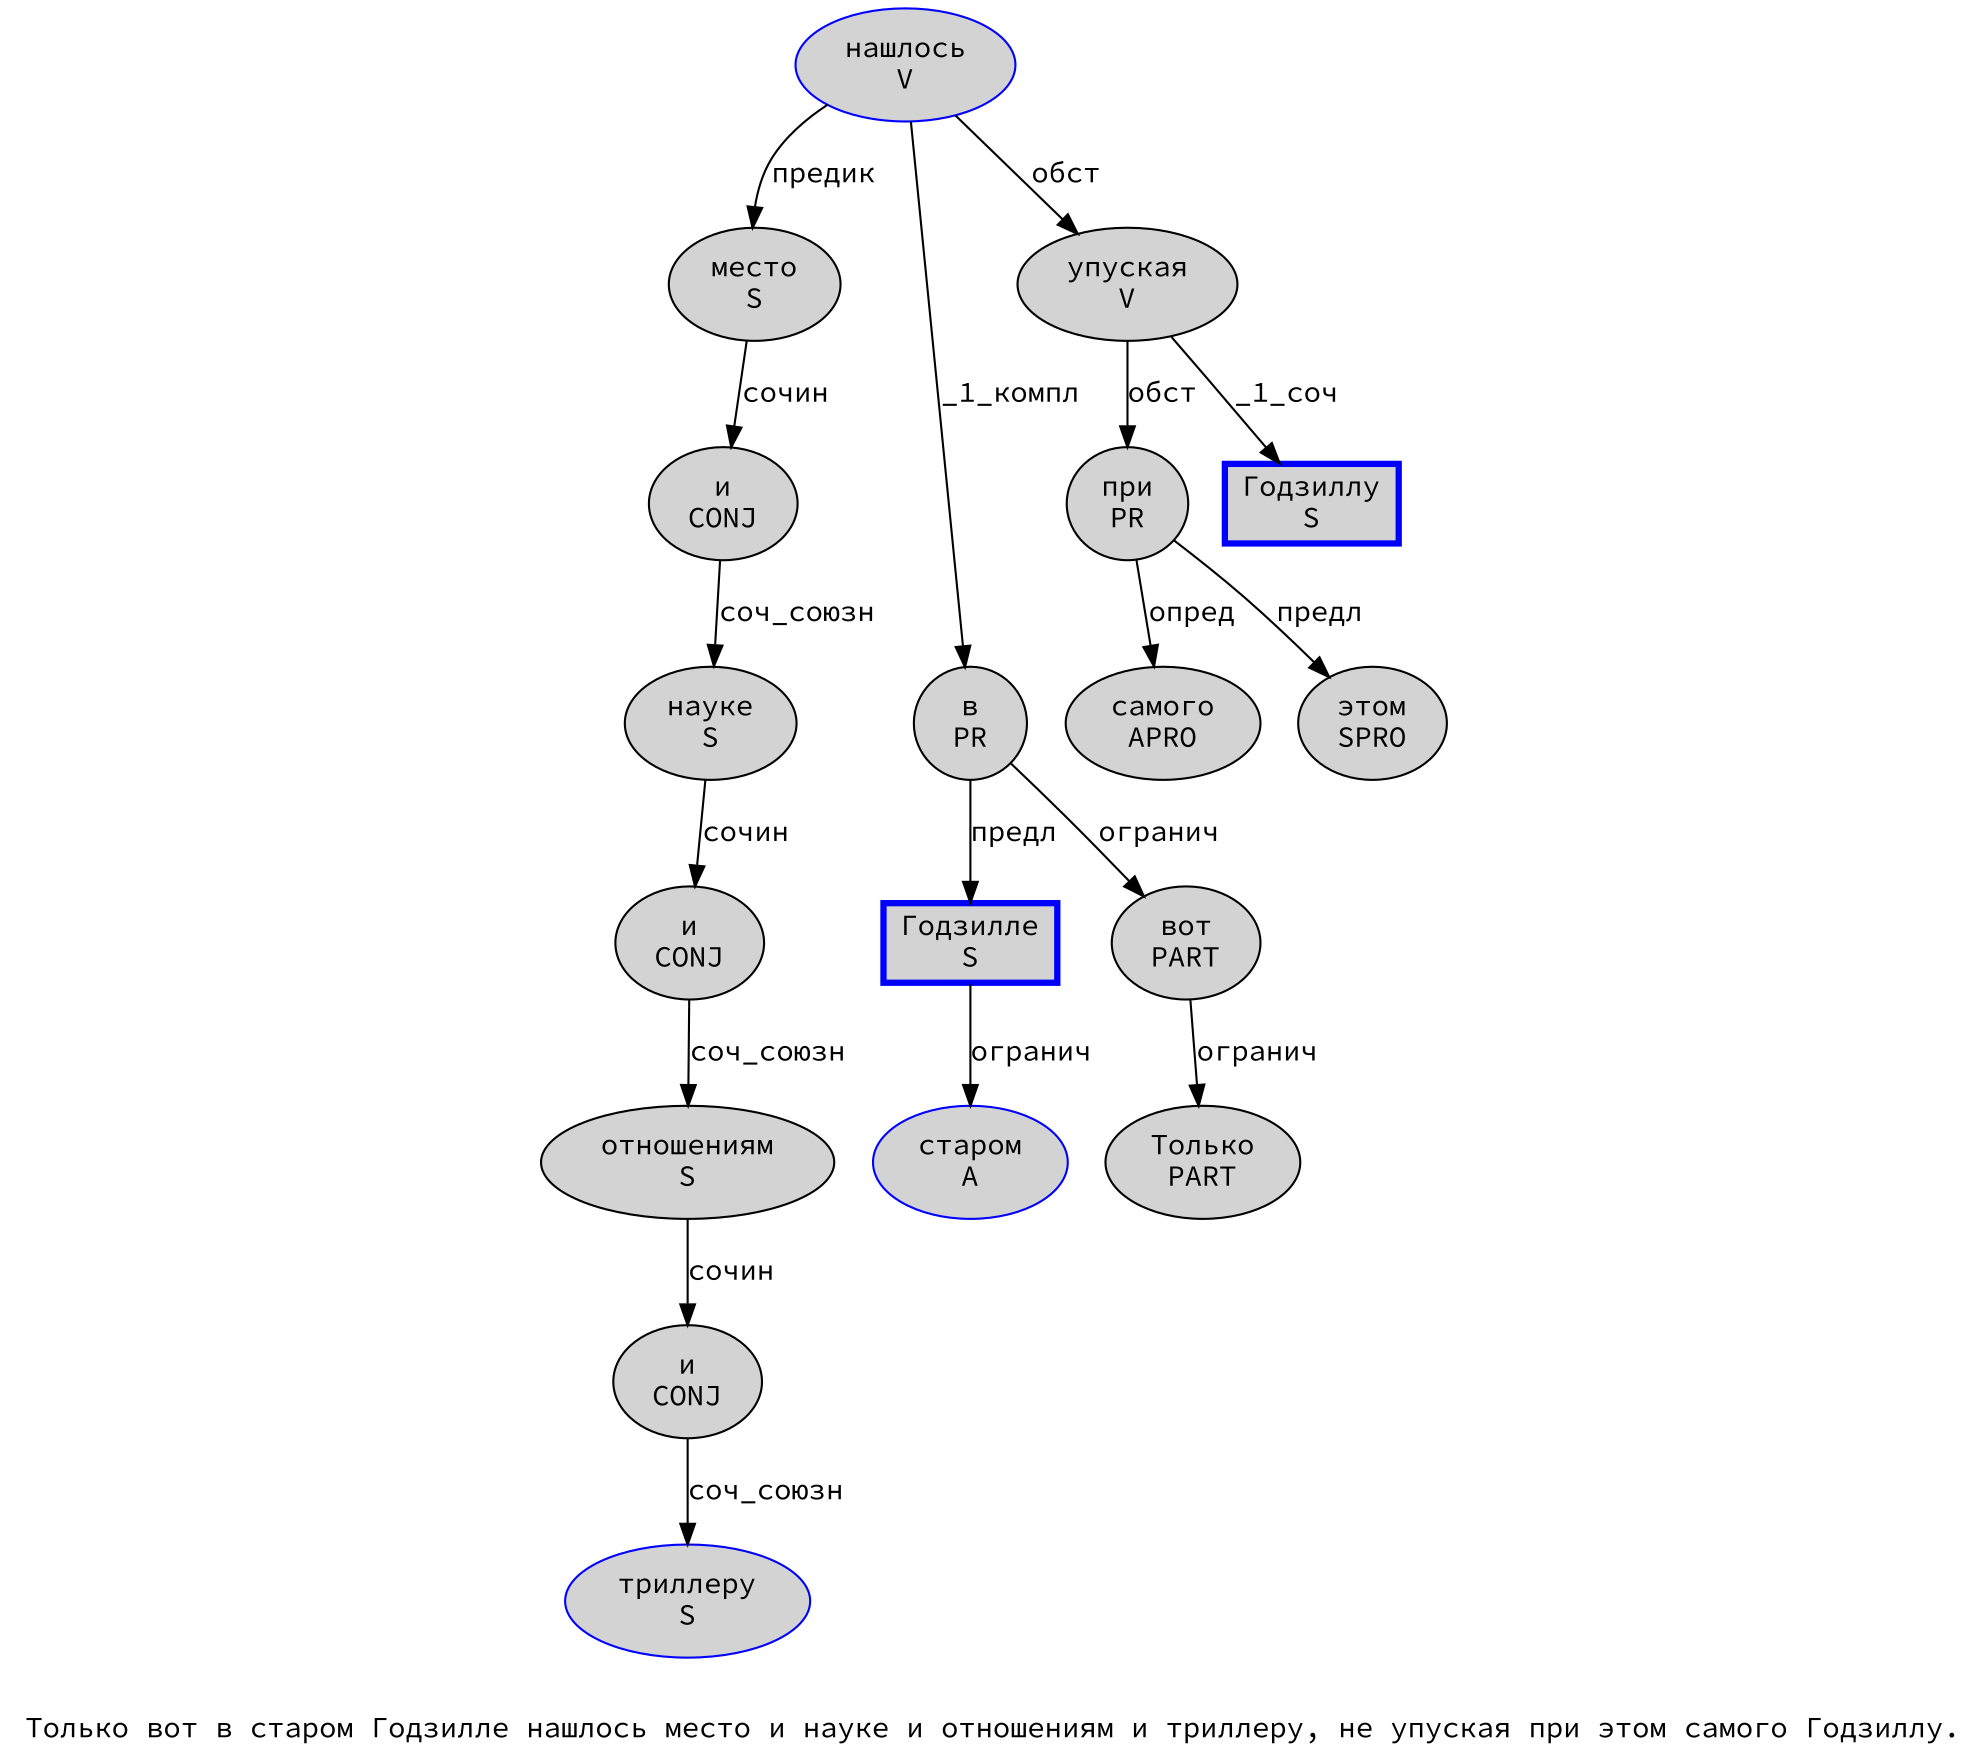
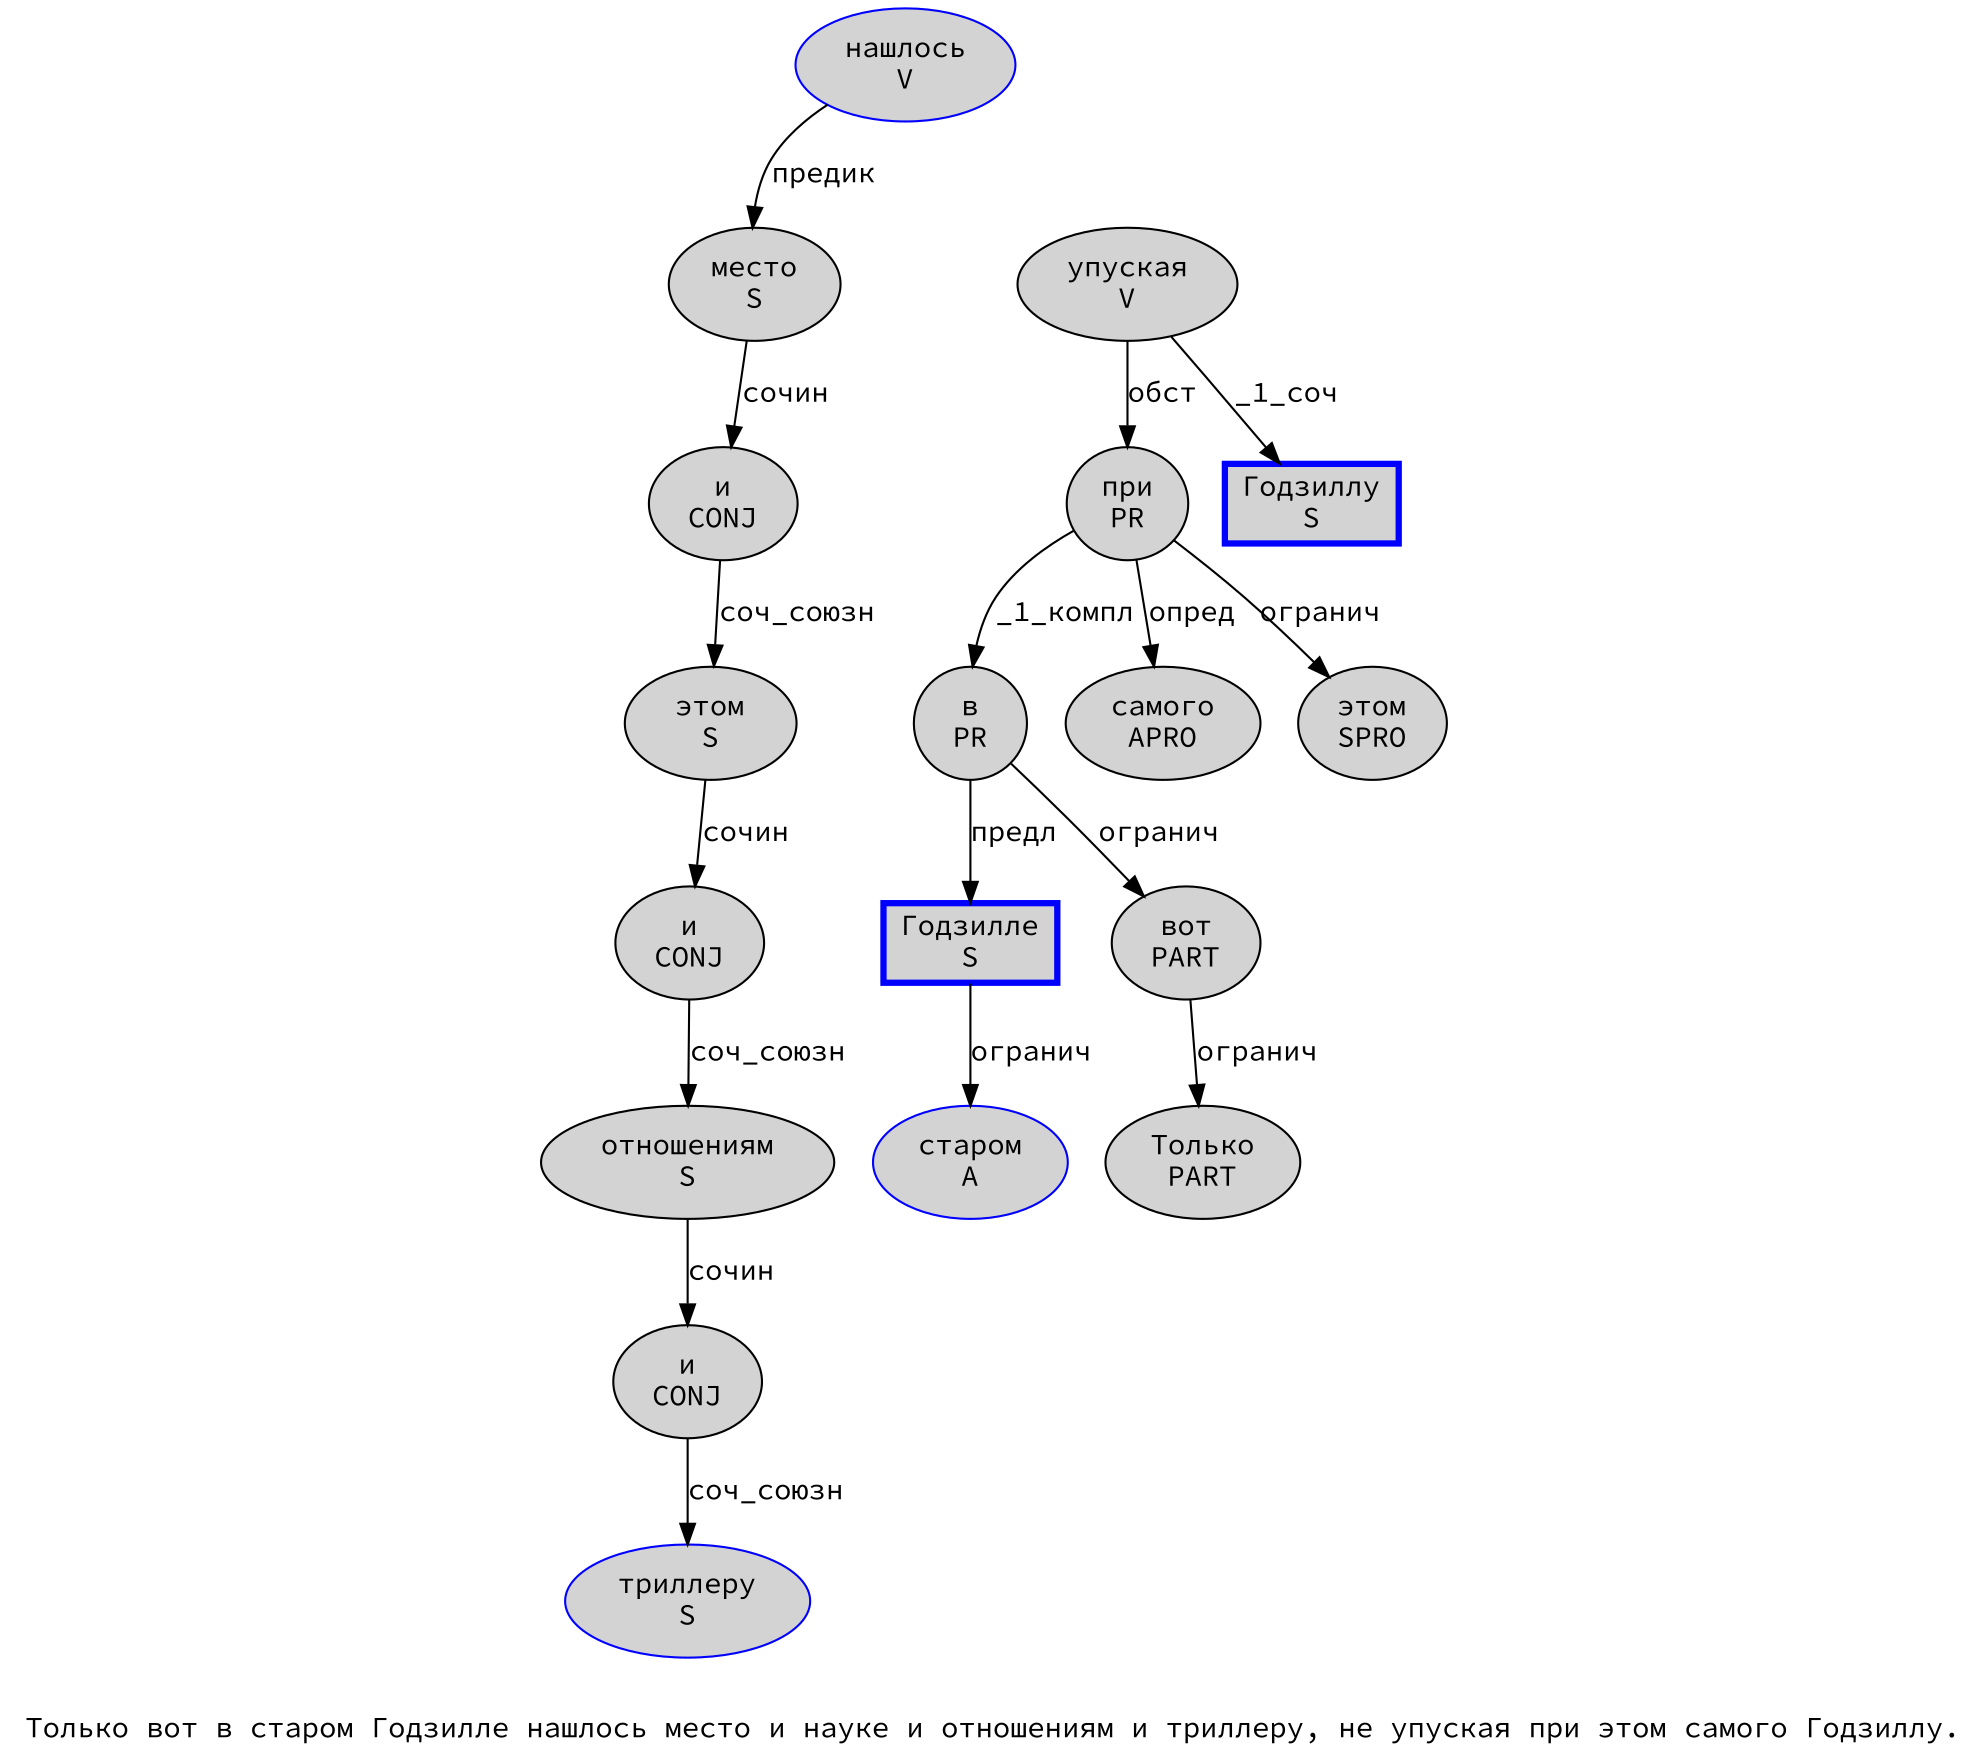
edge "нашлось V" -> "упуская V": removed, label "обст"
edge "нашлось V" -> "в PR": now "при PR" -> "в PR"
edge "при PR" -> "этом SPRO": label "предл" -> "огранич"
node "науке S": label "науке S" -> "этом S"
